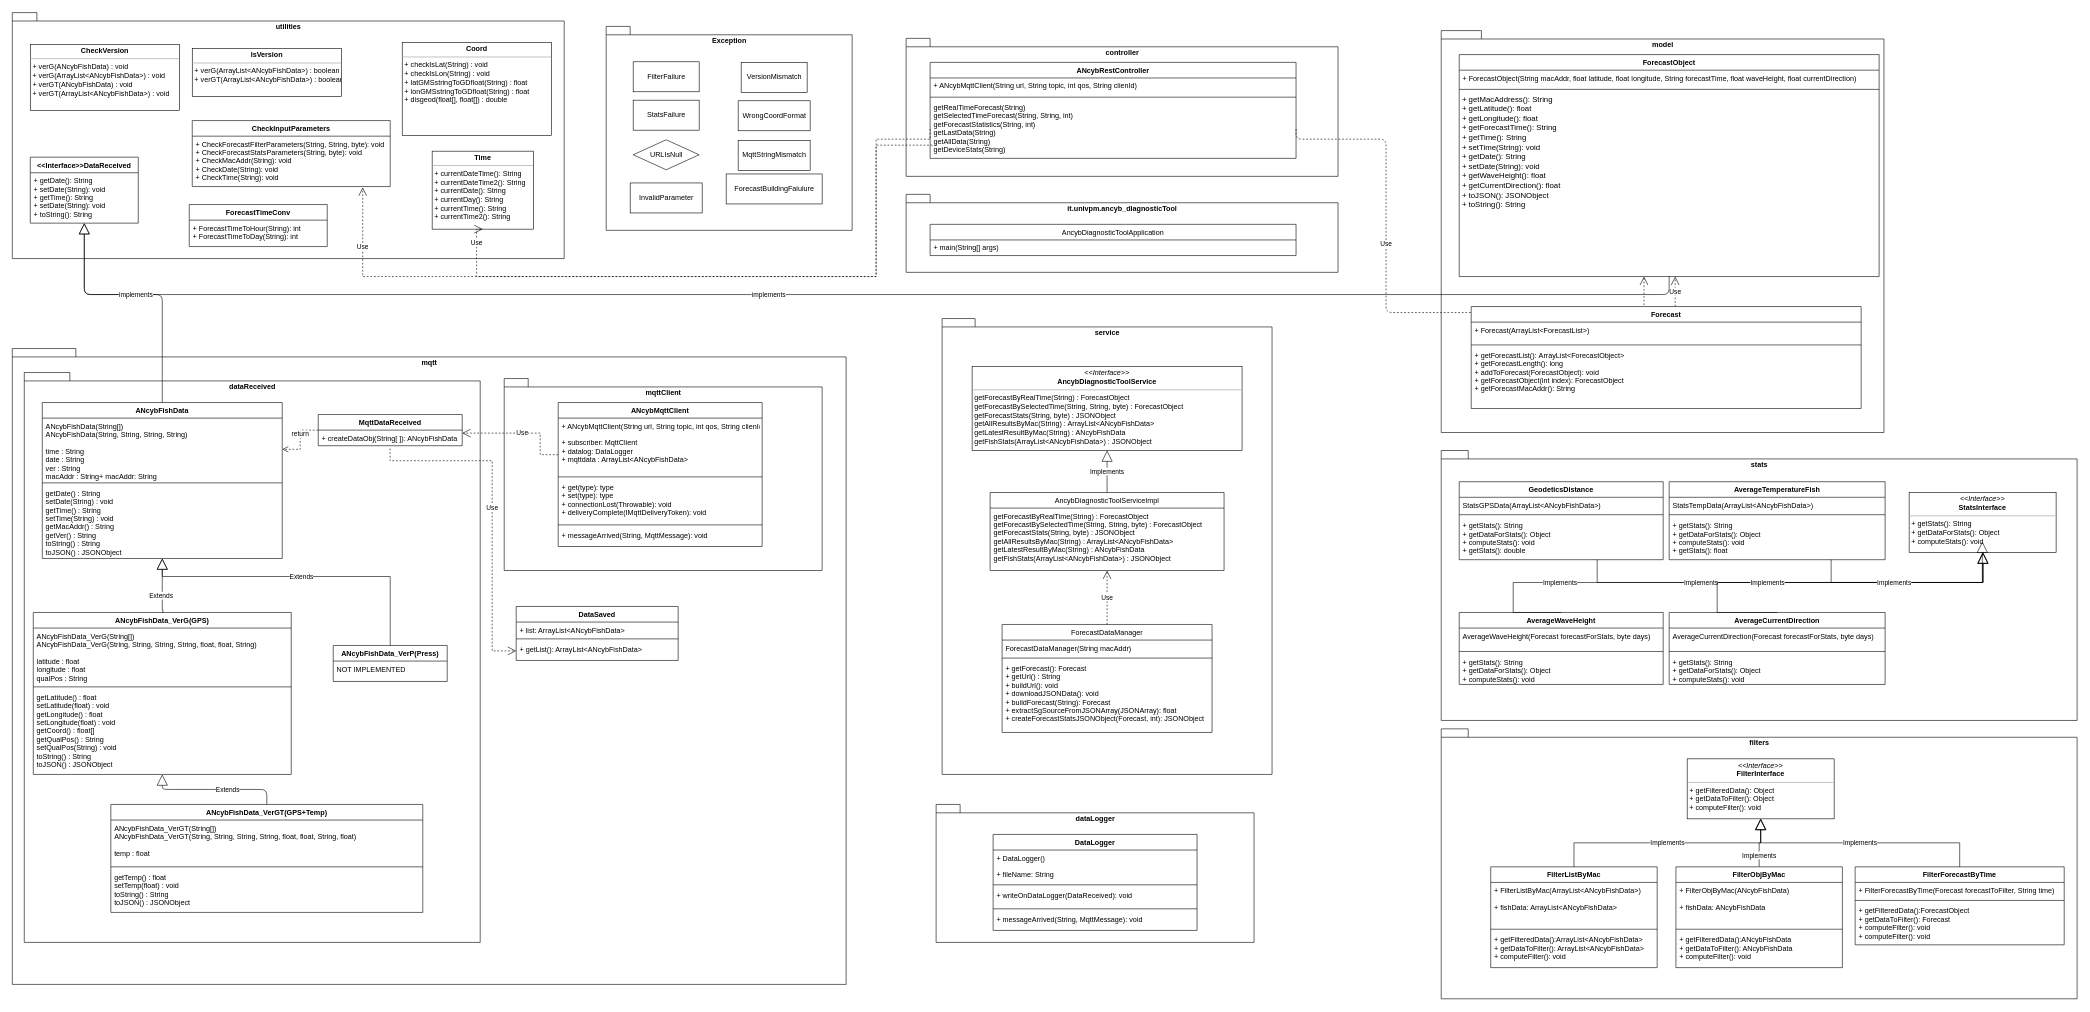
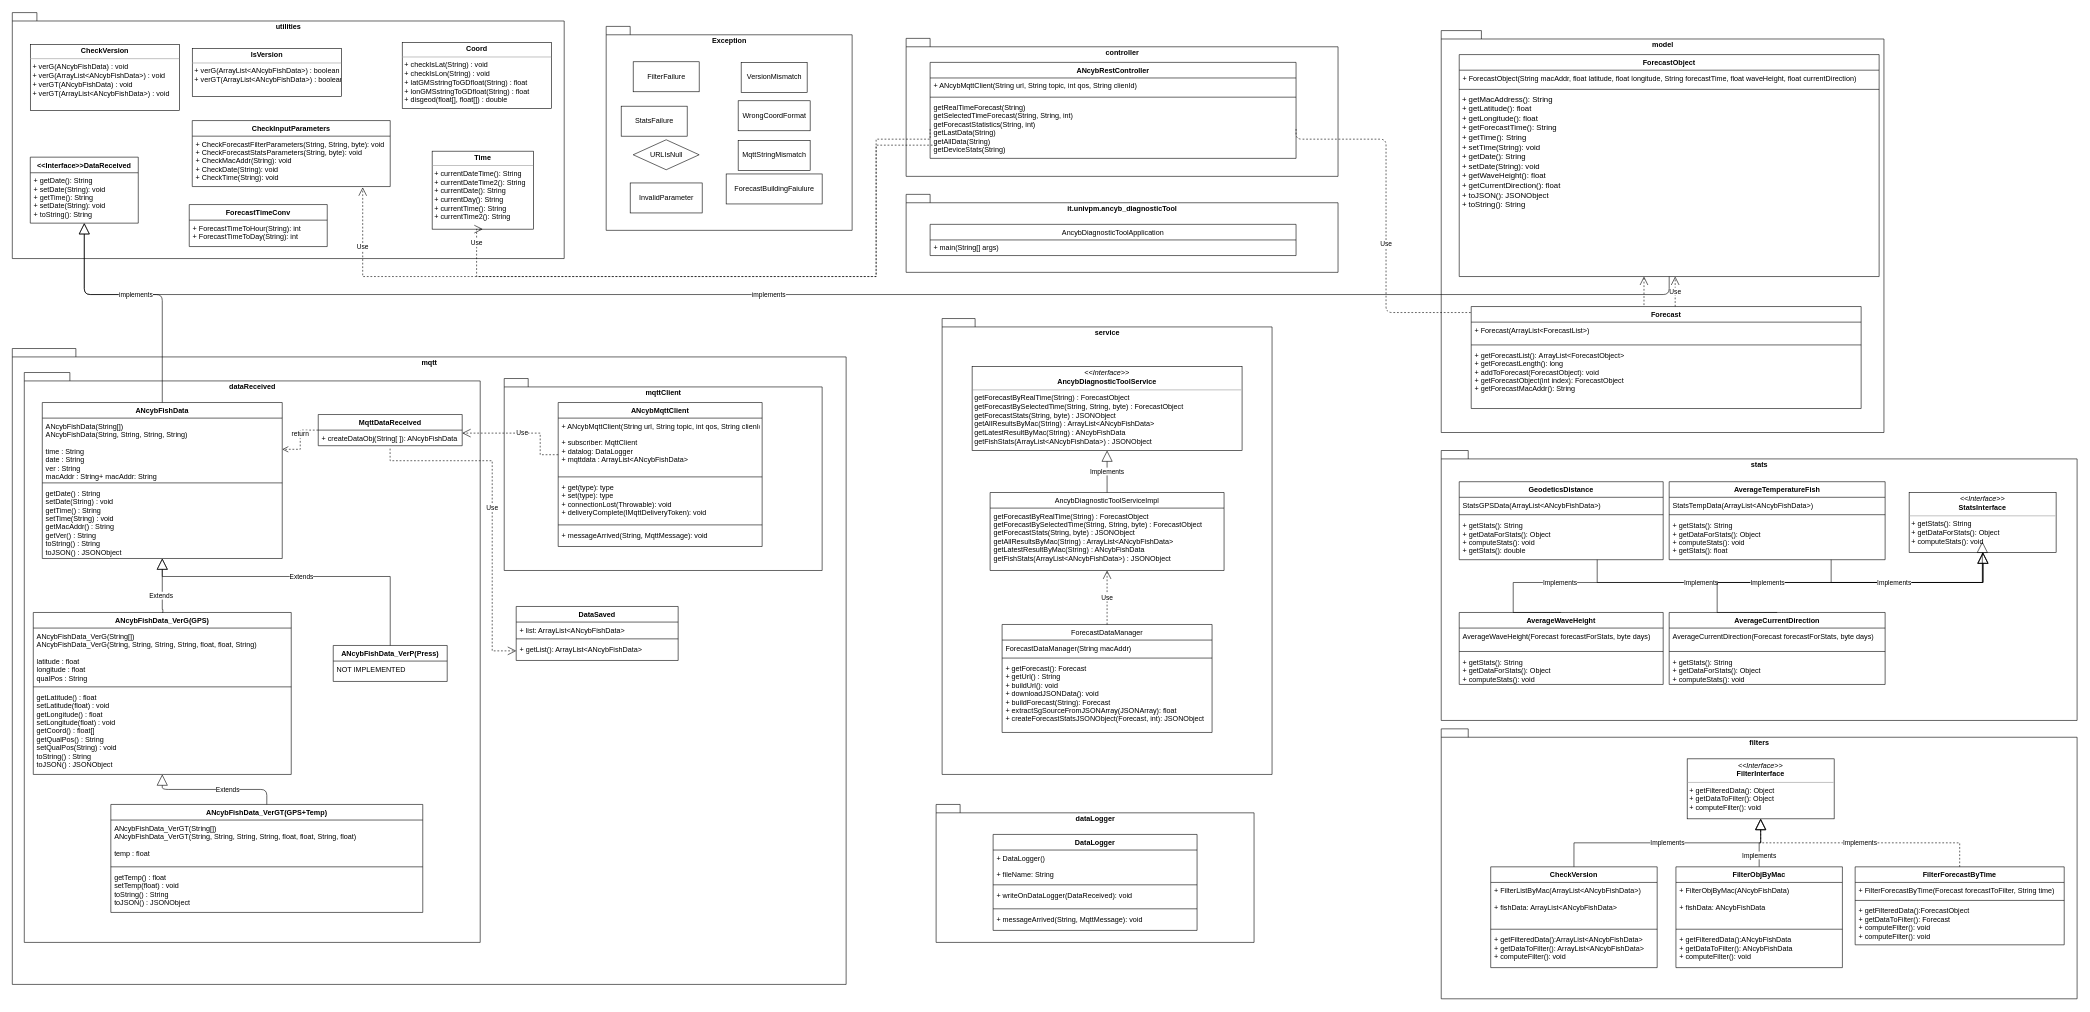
node "Coord + checkIsLat(String) : void + checkIsLon(String) : void + latGMSstringToGDfloat(String) : float + lonGMSstringToGDfloat(String) : float + disgeod(float[], float[]) : double": size 149x93 -> 149x66
node "StatsFailure": moved (666, 115) -> (654, 121)
edge "FilterForecastByTime" -> "<<Interface>> FilterInterface + getFilteredData(): Object + getDataToFilter(): Object + computeFilter(): void": style solid -> dashed
node "FilterListByMac": label "FilterListByMac" -> "CheckVersion"
